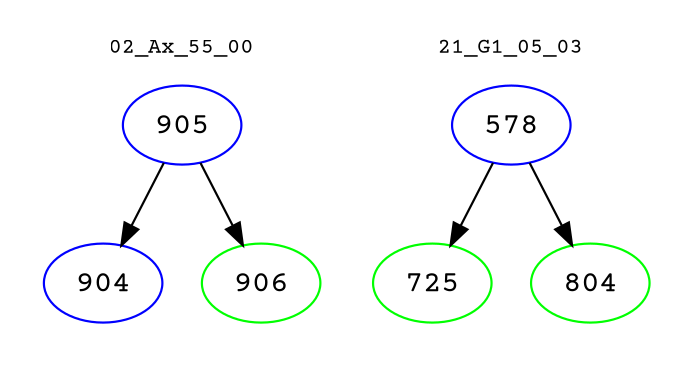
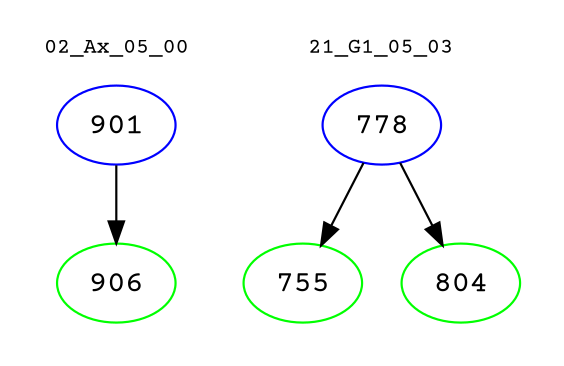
cluster "02_Ax_55_00": label "02_Ax_55_00" -> "02_Ax_05_00"
node "905": label "905" -> "901"
node "578": label "578" -> "778"
node "904": removed
node "725": label "725" -> "755"
